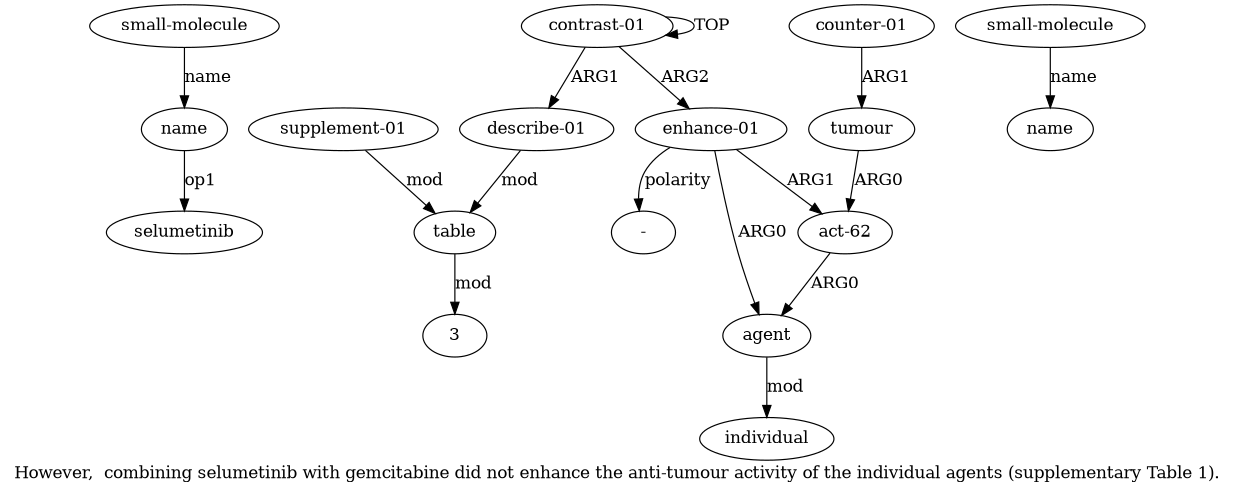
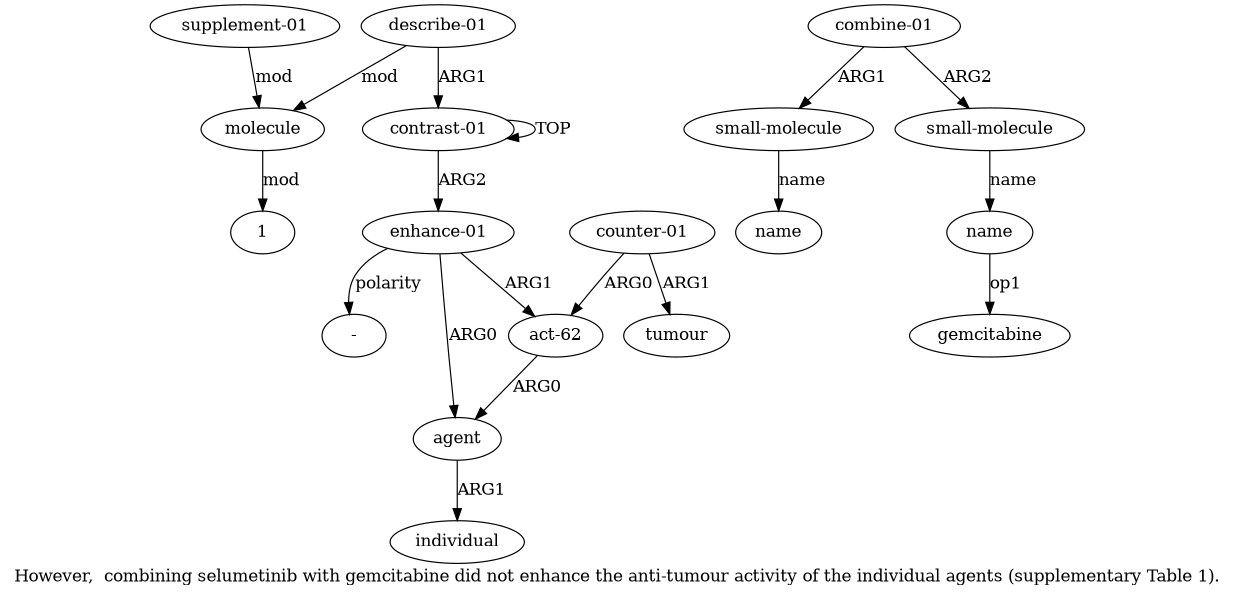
node "combine-01": added
edge "contrast-01" -> "describe-01": reversed
edge "tumour" -> "act-62": now "counter-01" -> "act-62"
node "selumetinib": removed
node "table": label "table" -> "molecule"
node "3": label "3" -> "1"
node "gemcitabine": added
edge "agent" -> "individual": label "mod" -> "ARG1"
